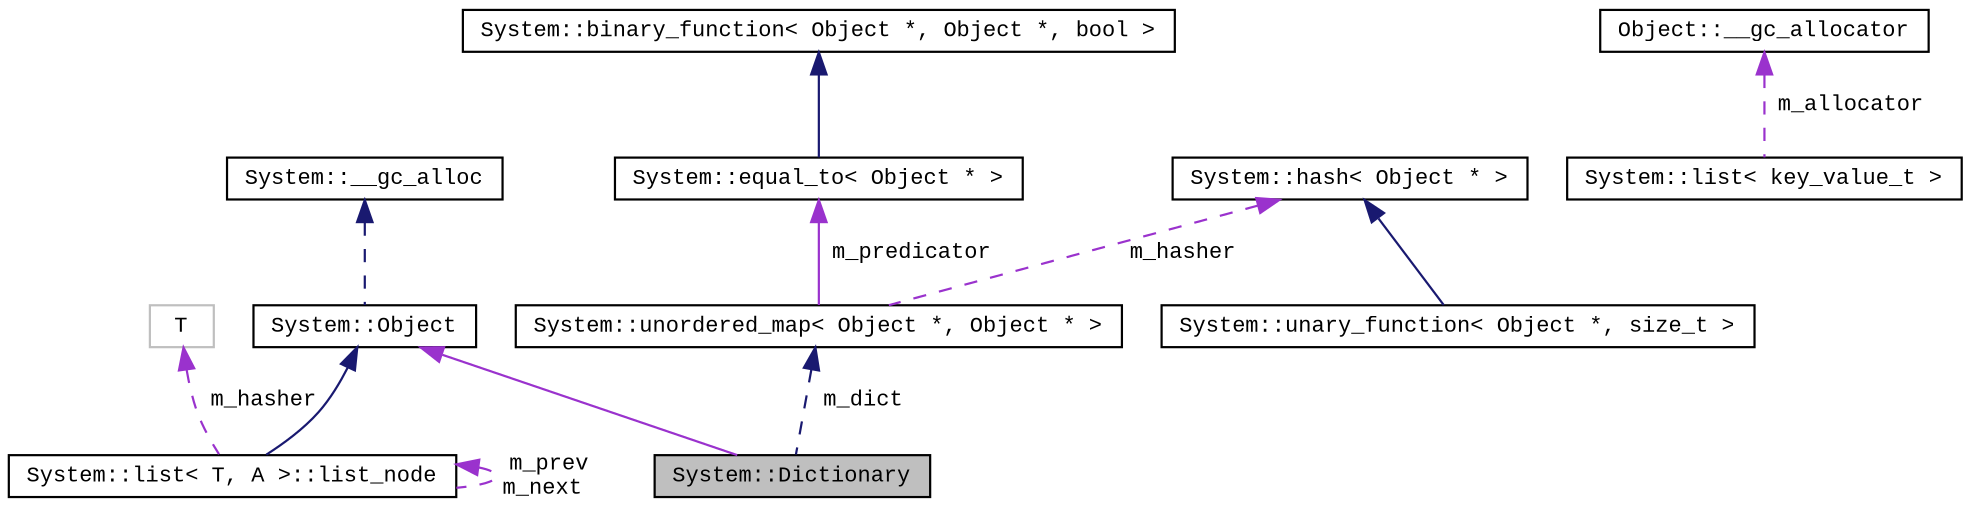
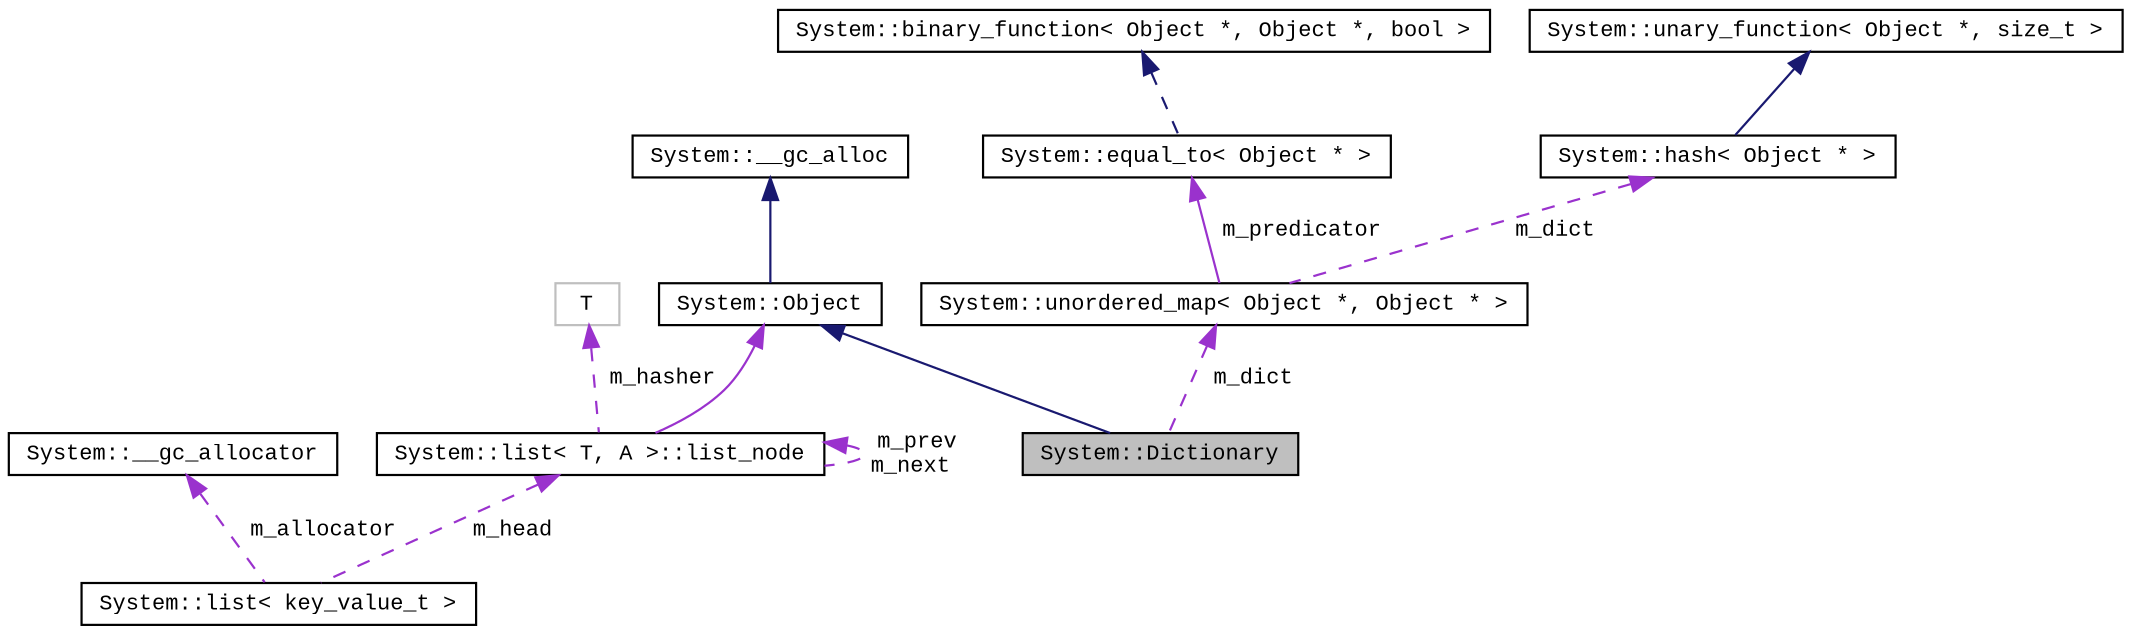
node "Object::__gc_allocator": label "Object::__gc_allocator" -> "System::__gc_allocator"
edge "System::equal_to< Object * >" -> "System::binary_function< Object *, Object *, bool >": style solid -> dashed
edge "System::unordered_map< Object *, Object * >" -> "System::hash< Object * >": label " m_hasher" -> " m_dict"
edge "System::unary_function< Object *, size_t >" -> "System::hash< Object * >": reversed
edge "System::Object" -> "System::__gc_alloc": style dashed -> solid
edge "System::Dictionary" -> "System::Object": color darkorchid3 -> midnightblue
edge "System::Dictionary" -> "System::unordered_map< Object *, Object * >": color midnightblue -> darkorchid3
edge "System::list< T, A >::list_node" -> "System::Object": color midnightblue -> darkorchid3
edge "System::list< key_value_t >" -> "System::list< T, A >::list_node": added, label "m_head"
